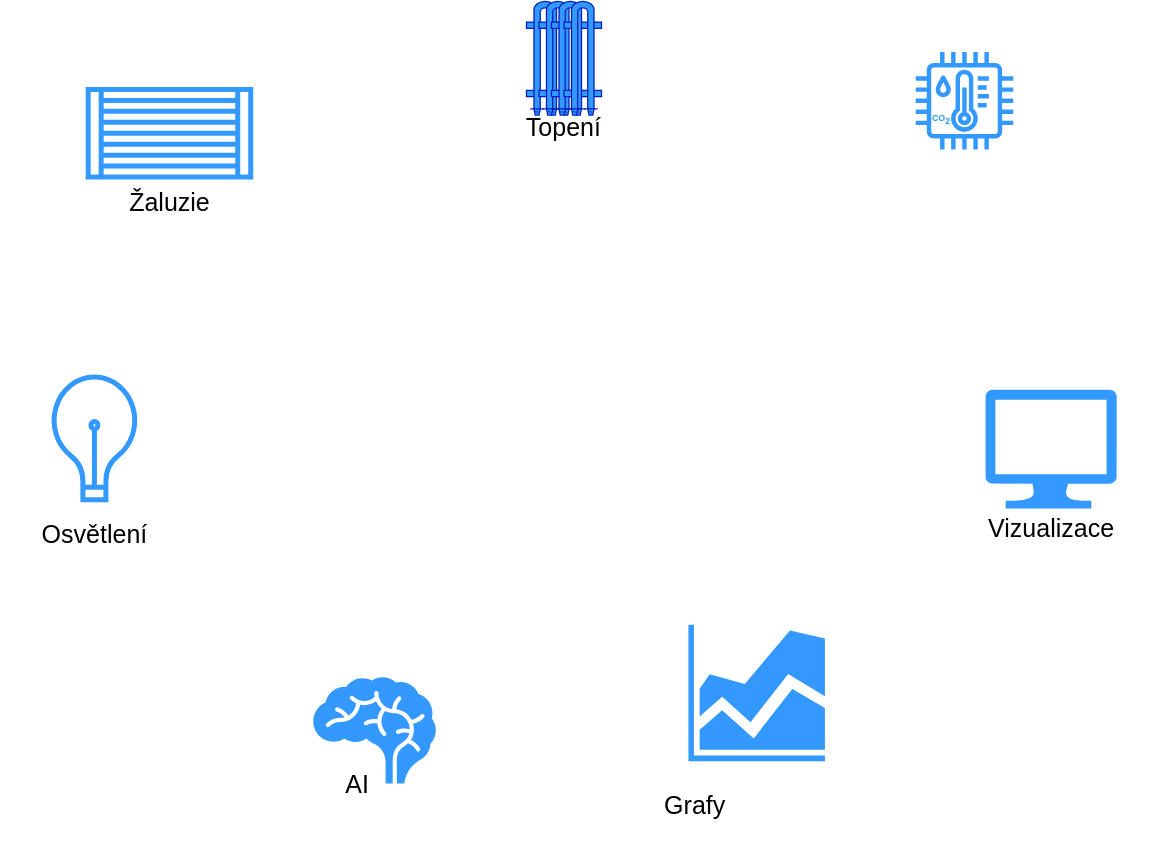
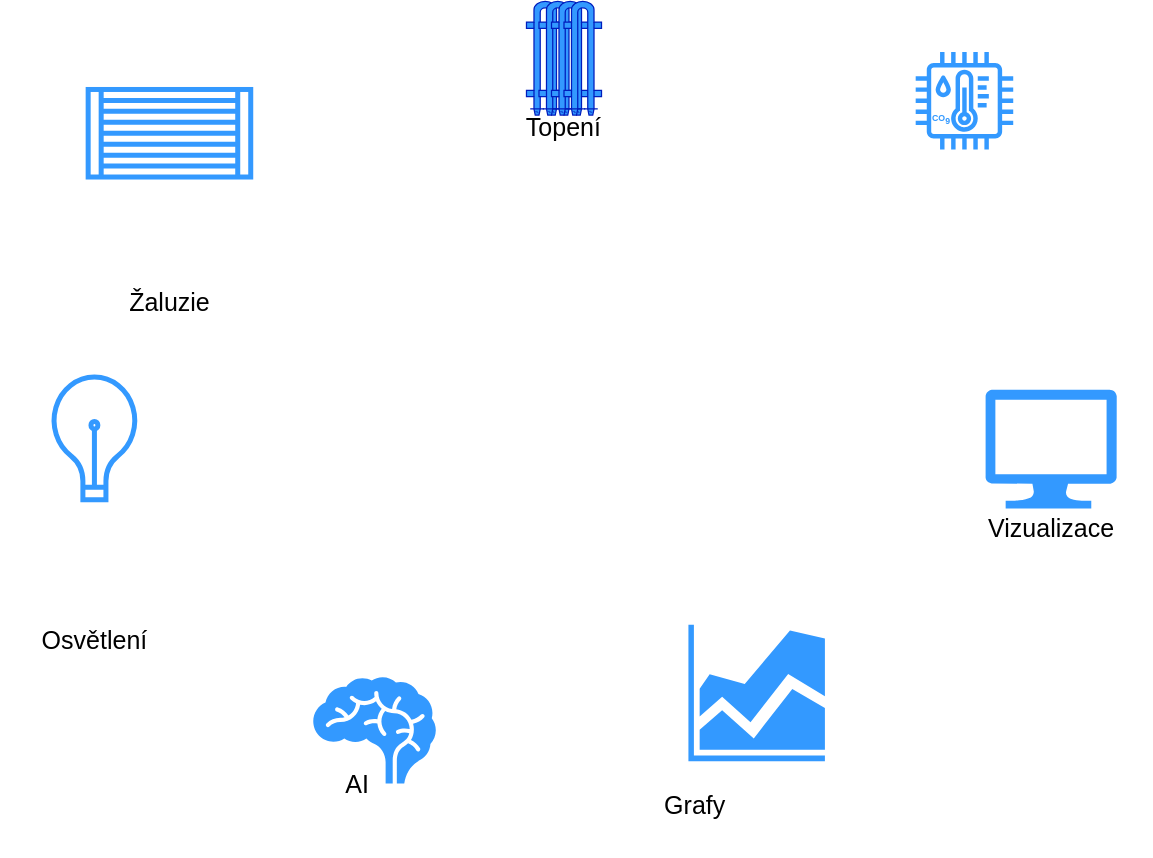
node "CO2": label "CO2" -> "CO9"
node "Žaluzie": moved (169, 202) -> (169, 302)
node "Osvětlení": moved (94, 533) -> (94, 639)
